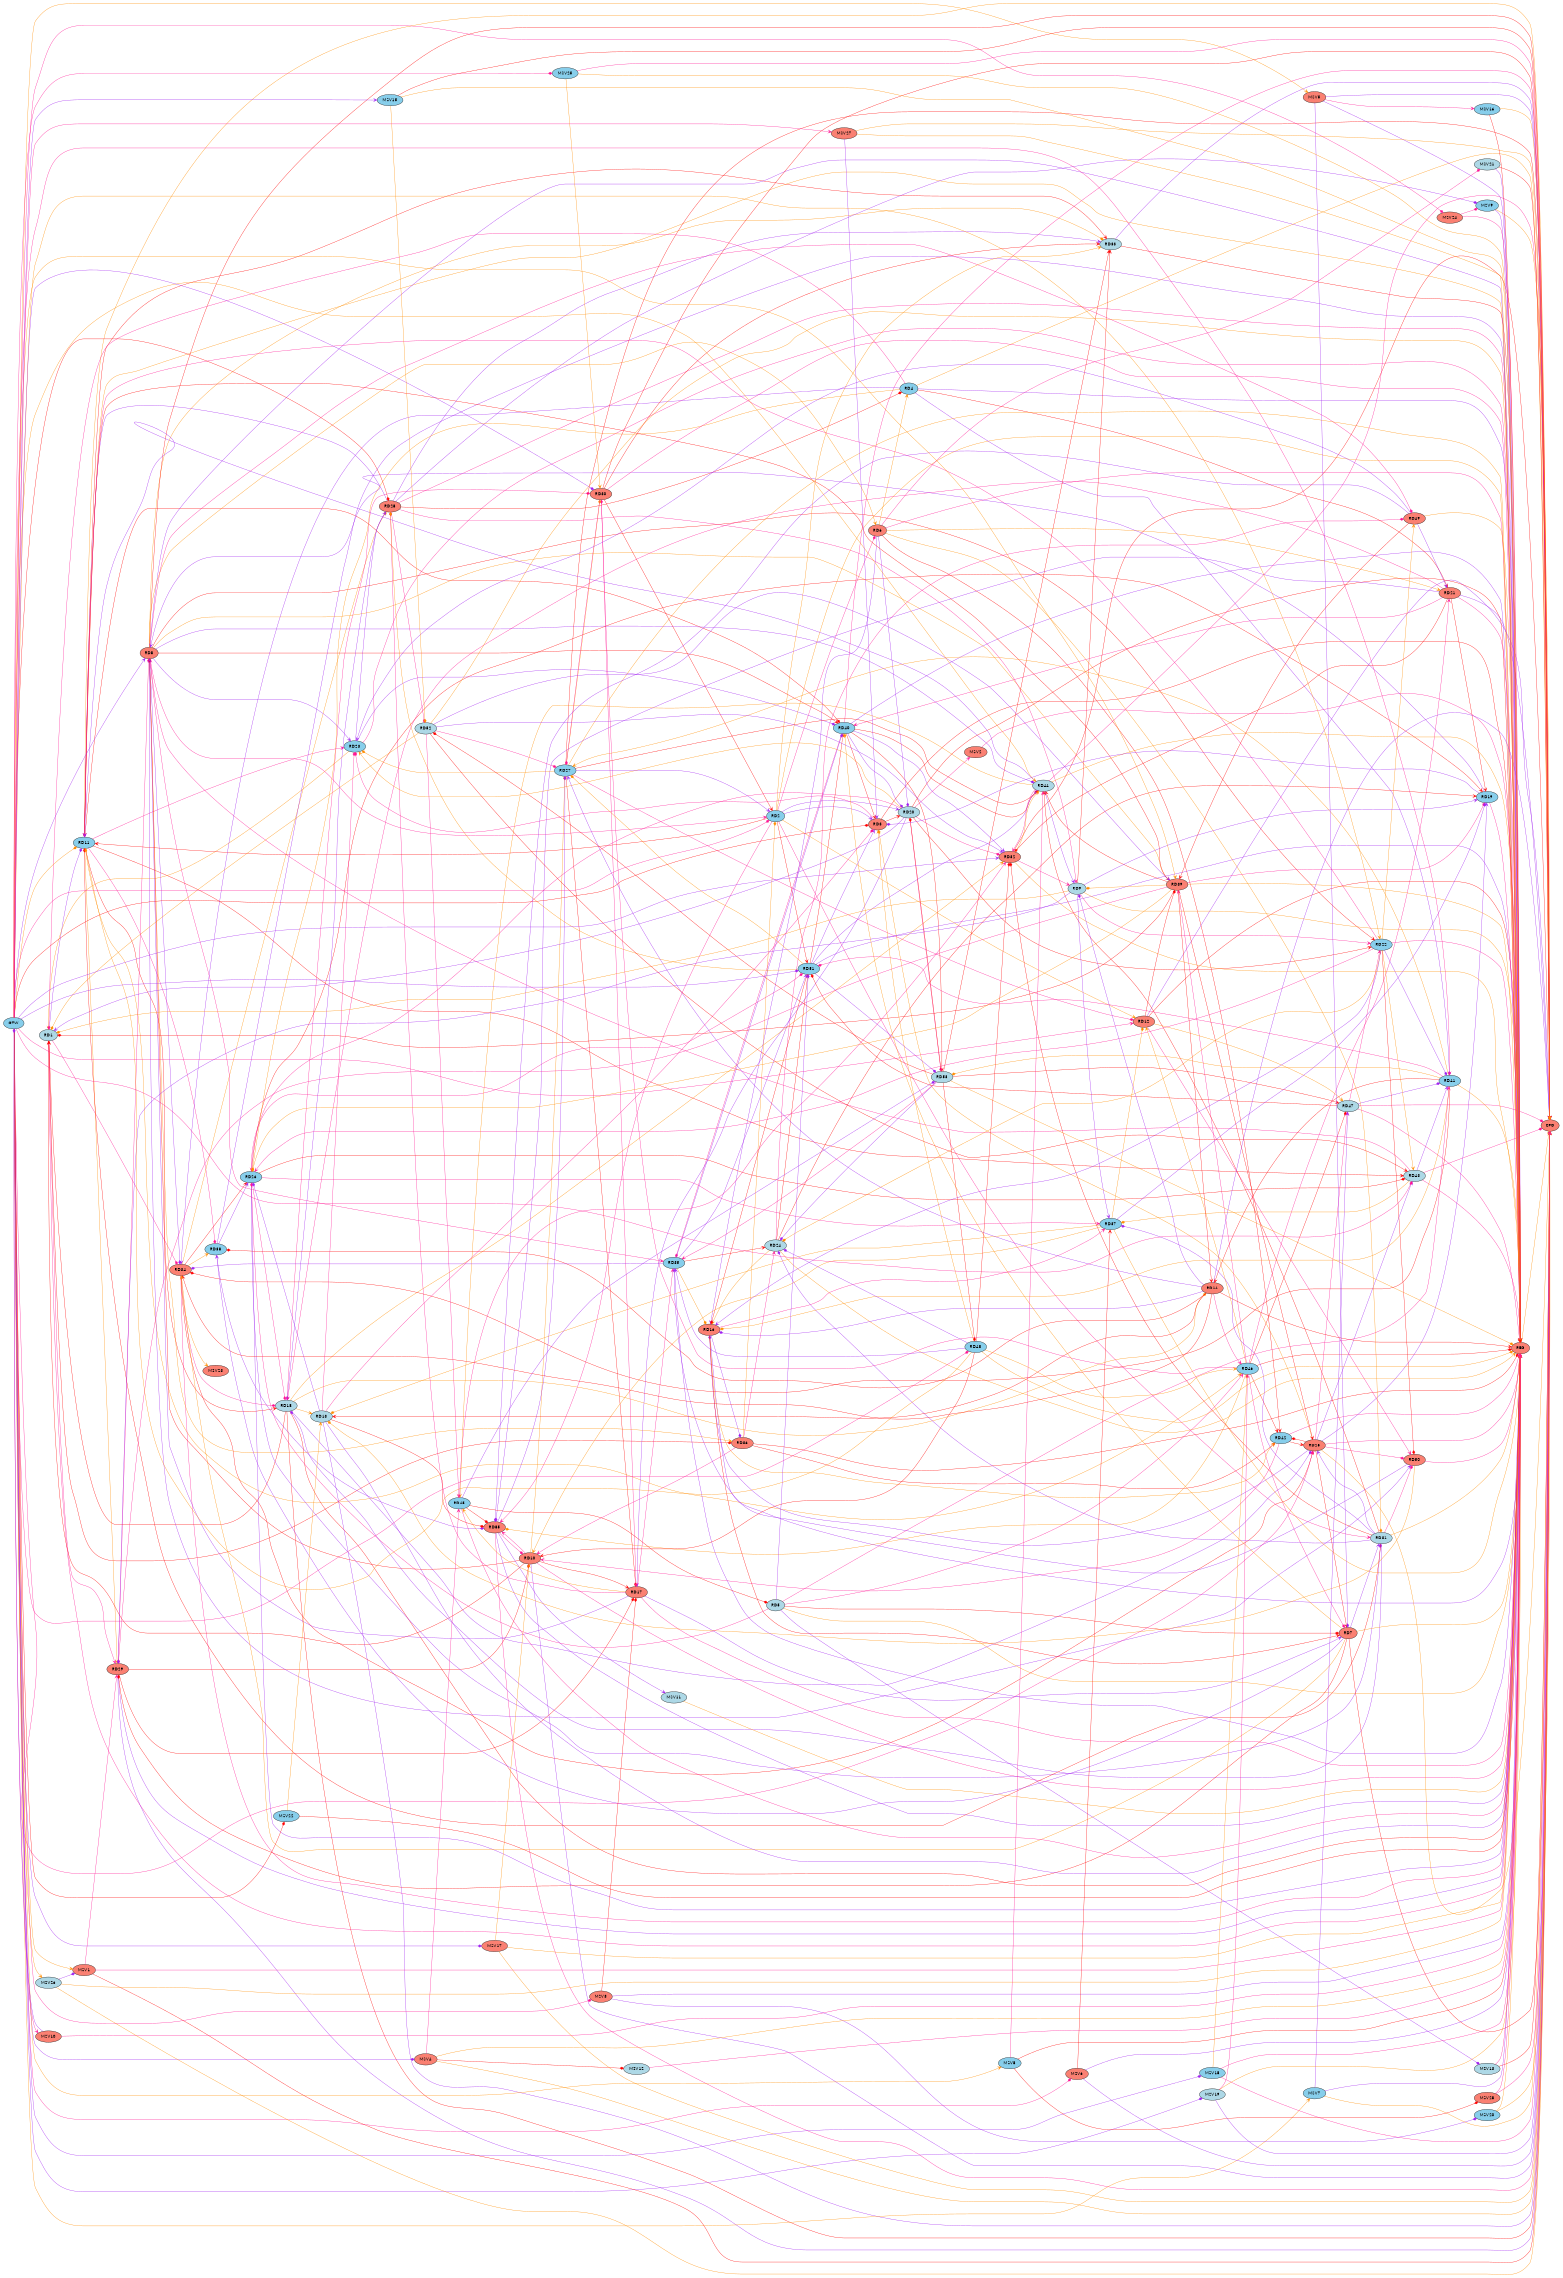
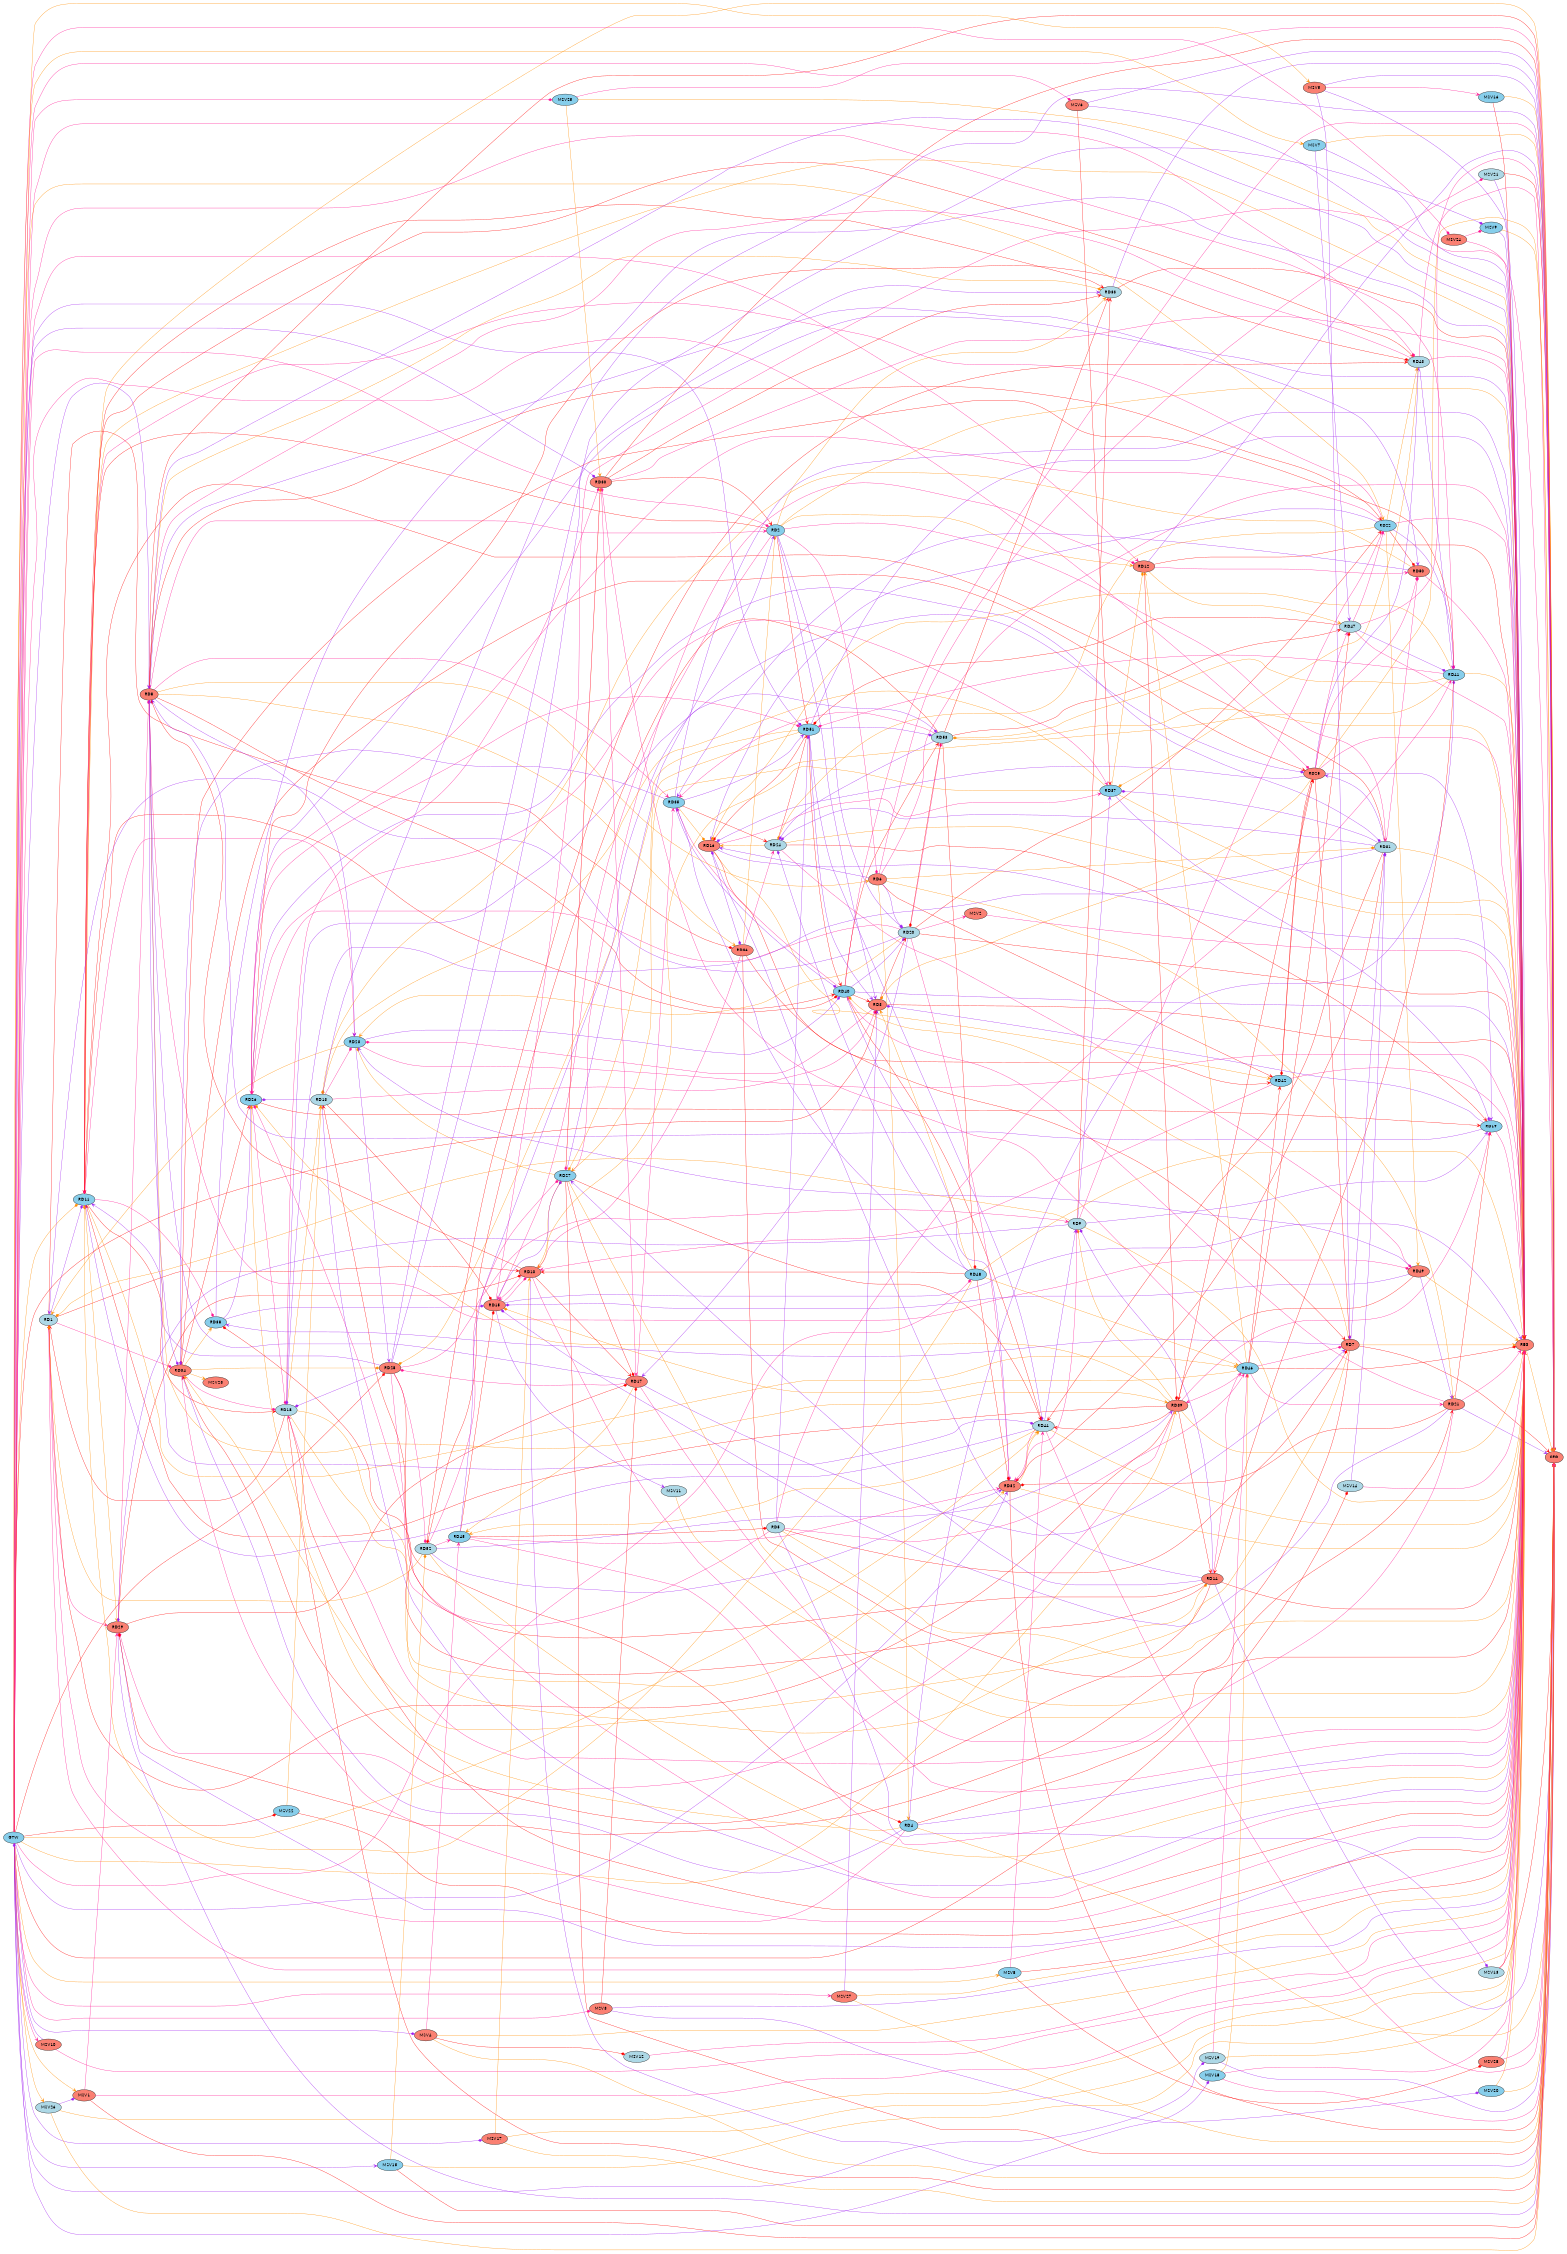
node "MSV14": added
node "RD85": label "RD85" -> "RD15"
edge "RD10" -> "RD1": reversed
